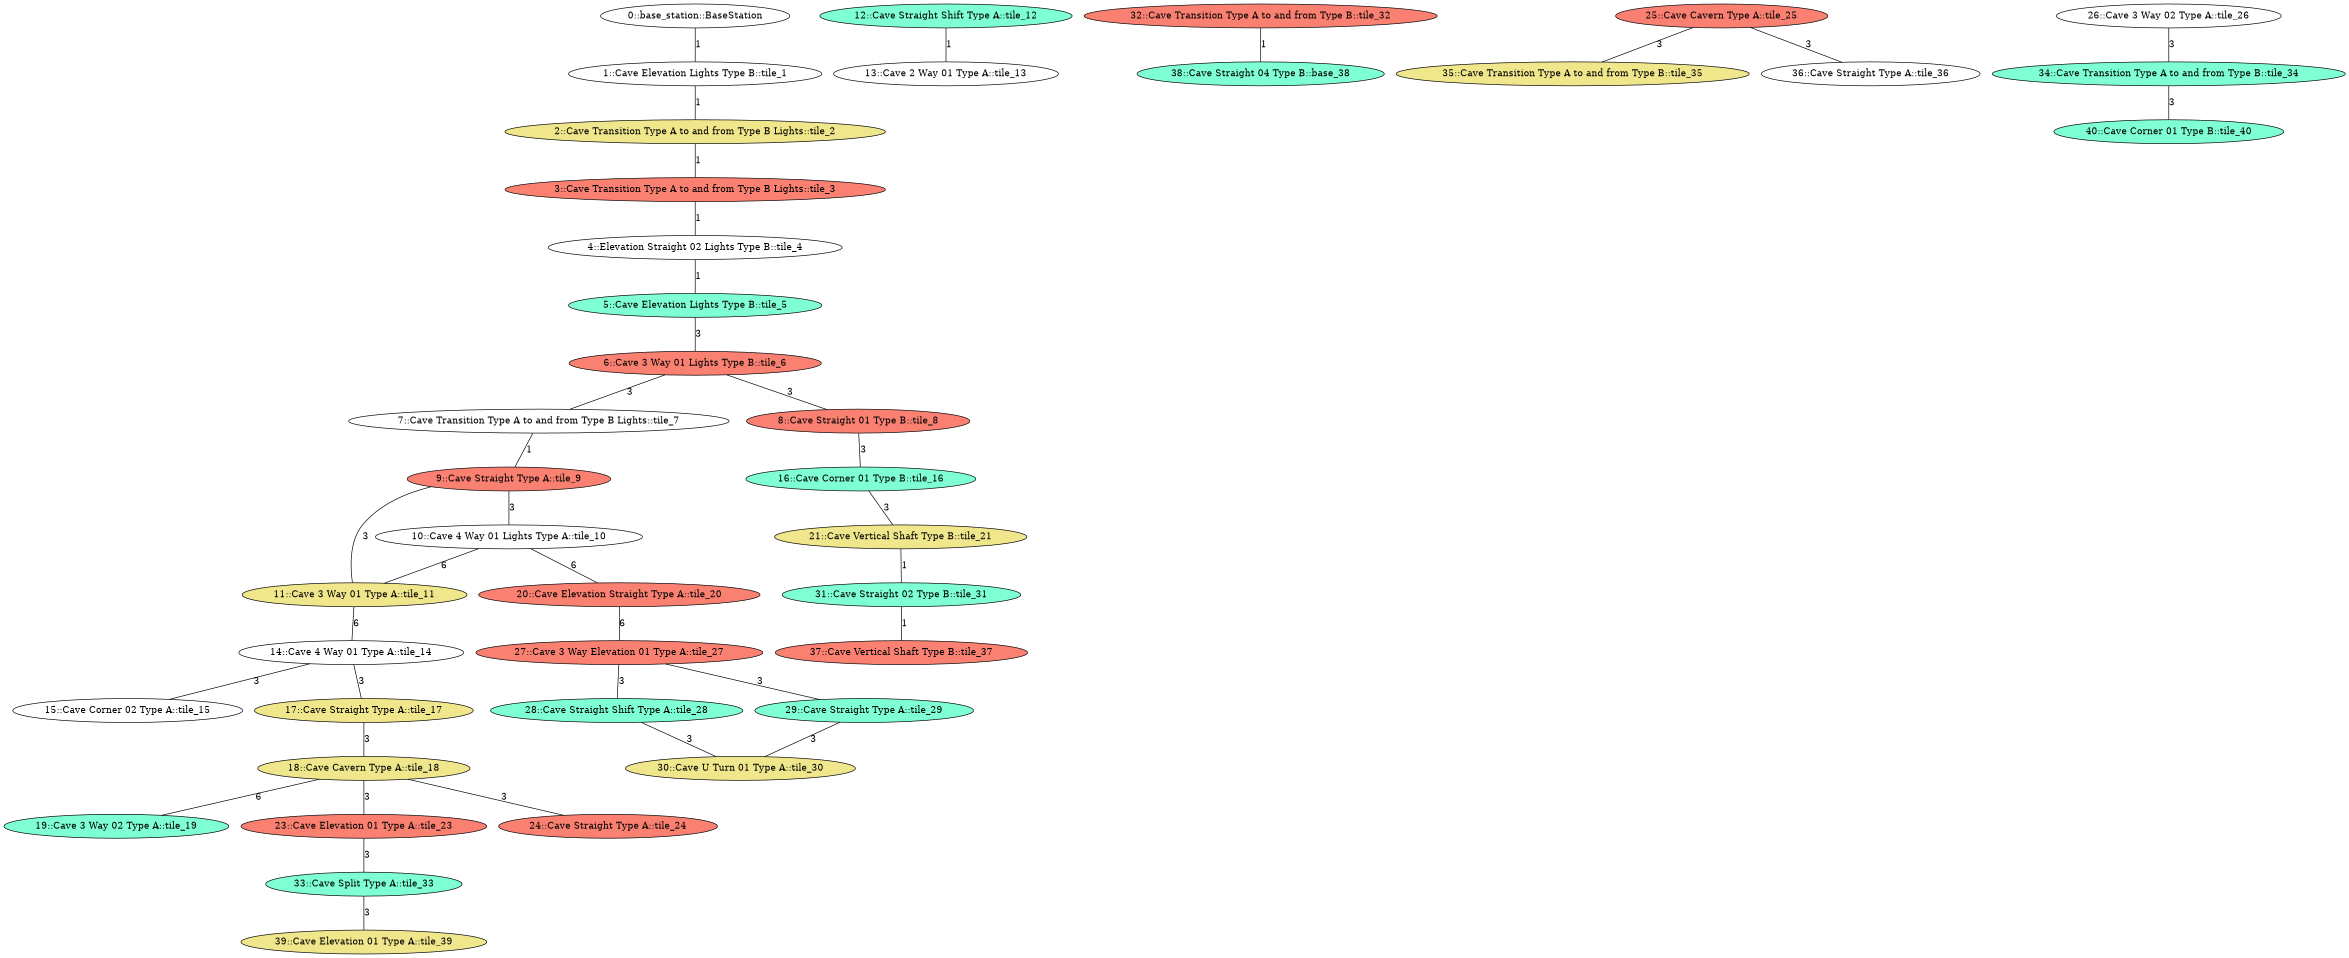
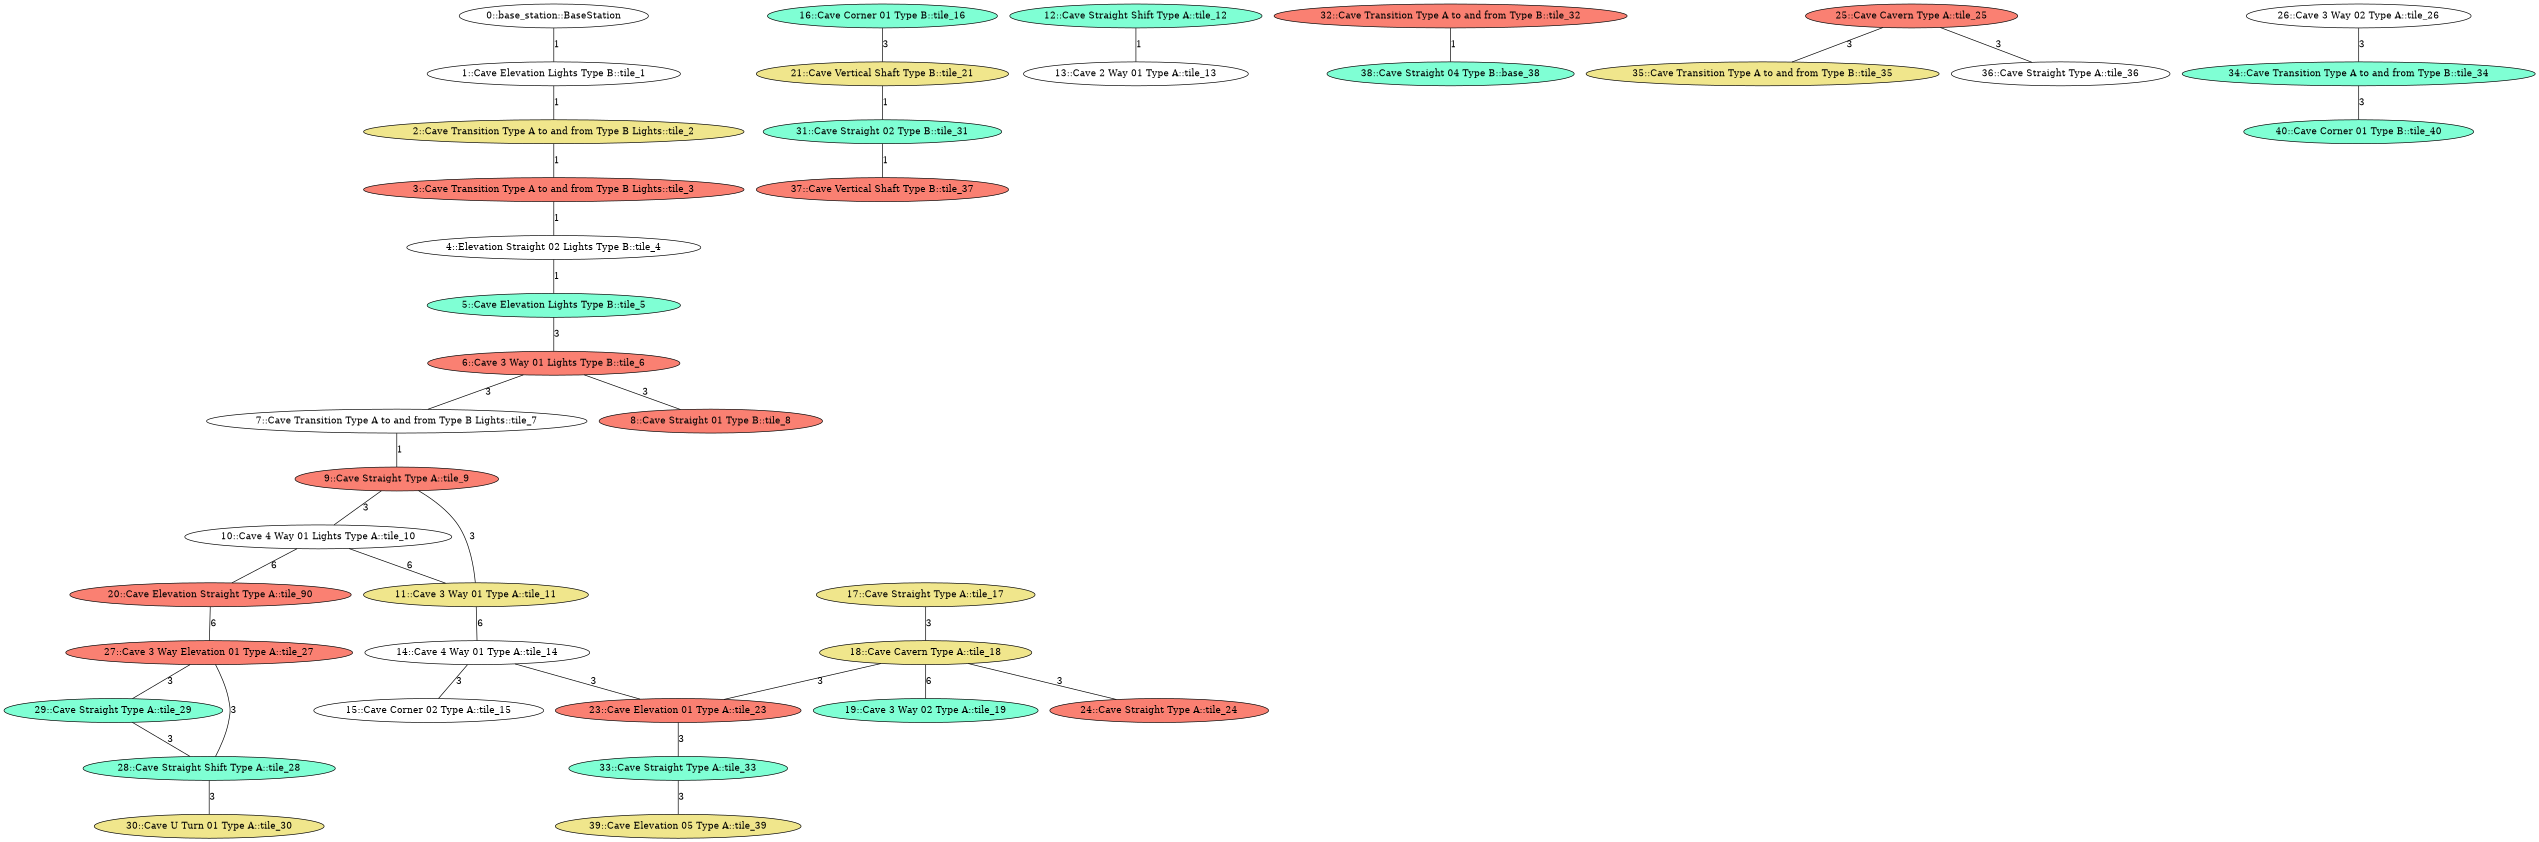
edge "8::Cave Straight 01 Type B::tile_8" -- "16::Cave Corner 01 Type B::tile_16": removed, label "3"
node "20::Cave Elevation Straight Type A::tile_20": label "20::Cave Elevation Straight Type A::tile_20" -> "20::Cave Elevation Straight Type A::tile_90"
edge "14::Cave 4 Way 01 Type A::tile_14" -- "17::Cave Straight Type A::tile_17": now "14::Cave 4 Way 01 Type A::tile_14" -- "23::Cave Elevation 01 Type A::tile_23"
edge "29::Cave Straight Type A::tile_29" -- "30::Cave U Turn 01 Type A::tile_30": now "29::Cave Straight Type A::tile_29" -- "28::Cave Straight Shift Type A::tile_28"
node "33::Cave Split Type A::tile_33": label "33::Cave Split Type A::tile_33" -> "33::Cave Straight Type A::tile_33"
node "39::Cave Elevation 01 Type A::tile_39": label "39::Cave Elevation 01 Type A::tile_39" -> "39::Cave Elevation 05 Type A::tile_39"
